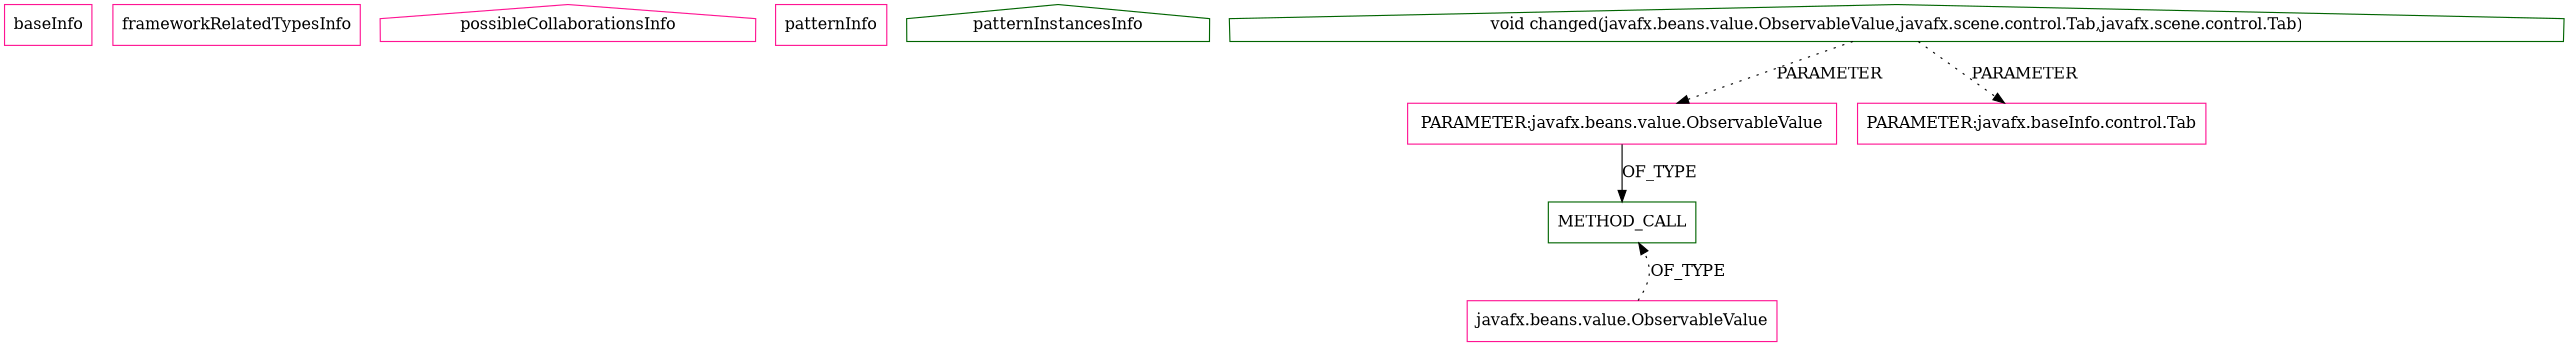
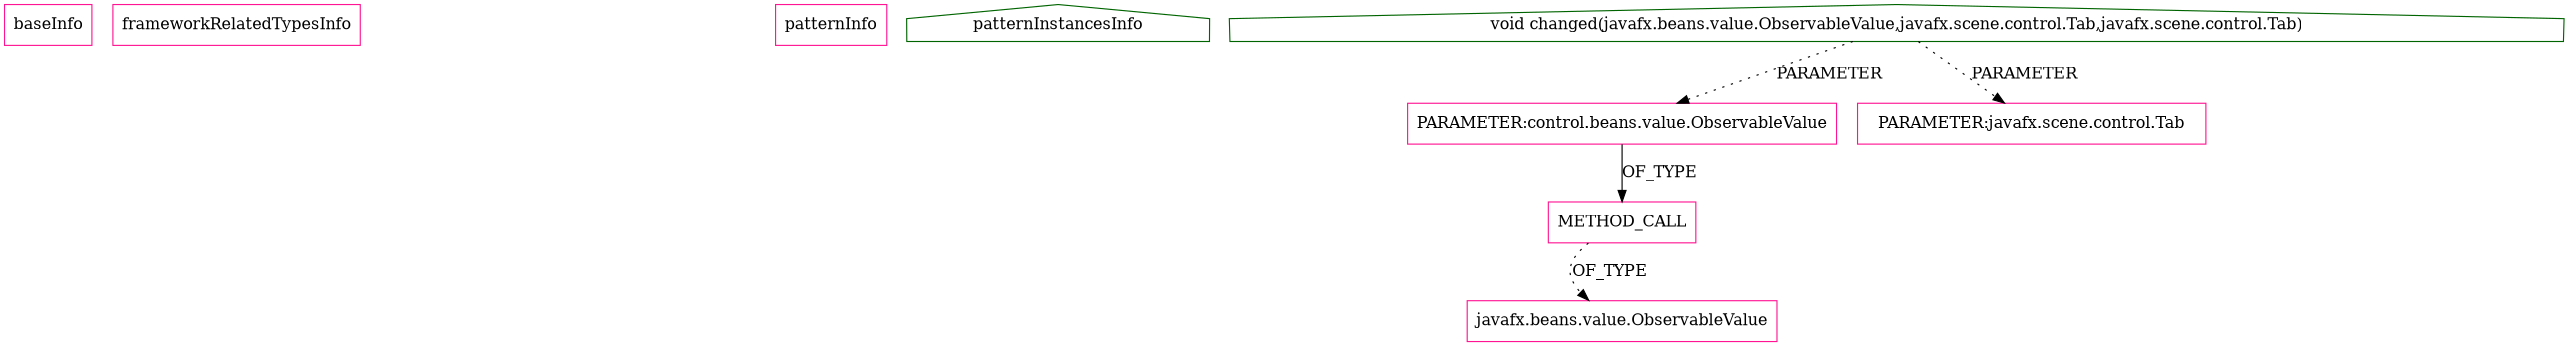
node "possibleCollaborationsInfo": removed
node "PARAMETER:javafx.beans.value.ObservableValue": label "PARAMETER:javafx.beans.value.ObservableValue" -> "PARAMETER:control.beans.value.ObservableValue"
node "PARAMETER:javafx.baseInfo.control.Tab": label "PARAMETER:javafx.baseInfo.control.Tab" -> "PARAMETER:javafx.scene.control.Tab"
node "METHOD_CALL": color darkgreen -> deeppink
edge "javafx.beans.value.ObservableValue" -> "METHOD_CALL": reversed
